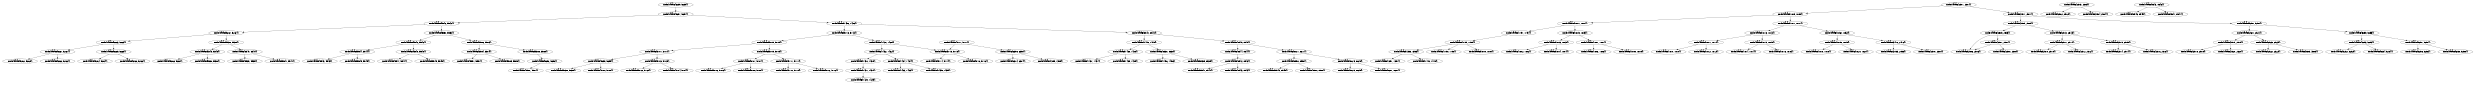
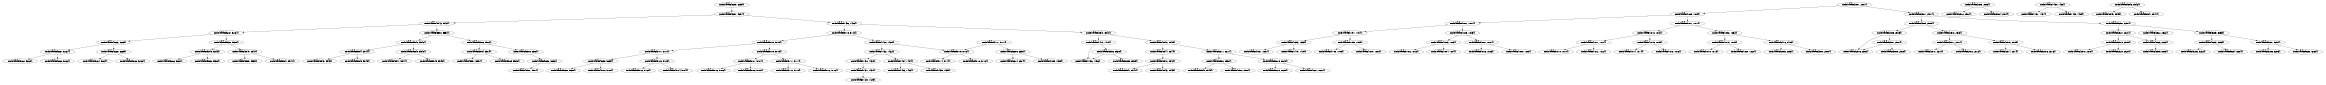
edge "Node{data=[2523, 2523]}" -> "Node{data=[2522, 2522]}": reversed
edge "Node{data=[7479, 7479]}" -> "Node{data=[7438, 7438]}": now "Node{data=[7479, 7479]}" -> "Node{data=[7496, 7496]}"
edge "Node{data=[1799, 1799]}" -> "Node{data=[1353, 1353]}": now "Node{data=[1797, 1797]}" -> "Node{data=[1353, 1353]}"
